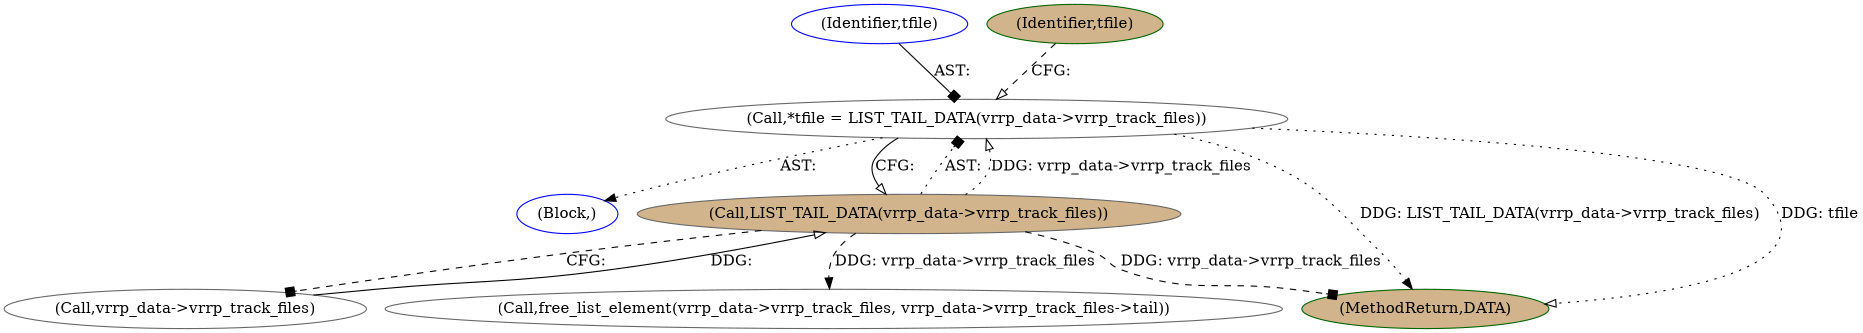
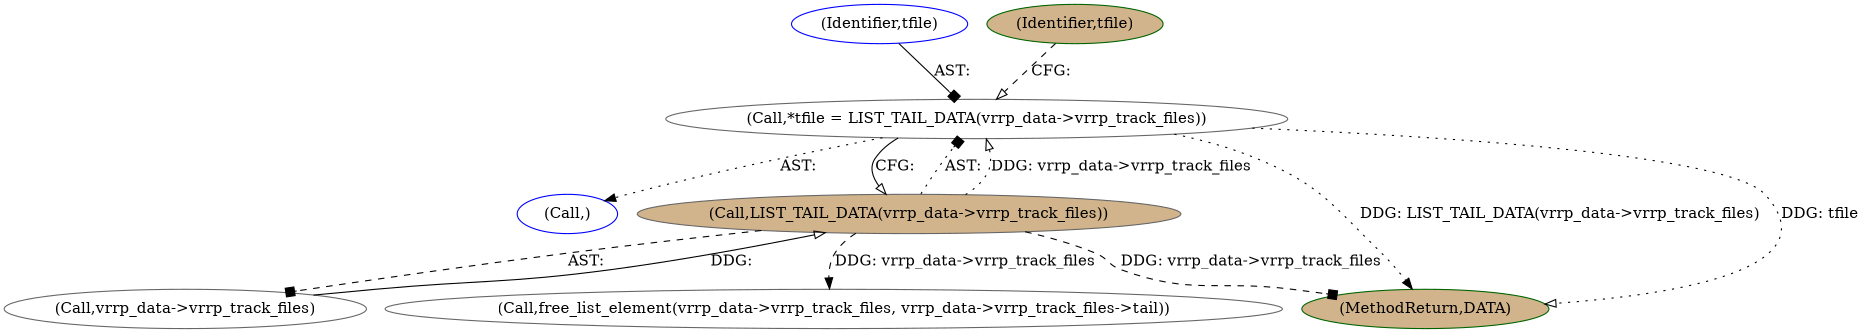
node "(Block,)": label "(Block,)" -> "(Call,)"
edge "(Call,LIST_TAIL_DATA(vrrp_data->vrrp_track_files))" -> "(Call,vrrp_data->vrrp_track_files)": label "CFG: " -> "AST: "
